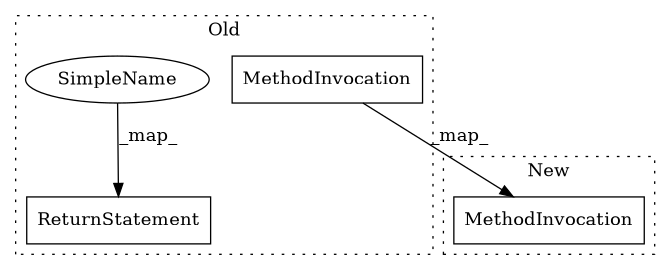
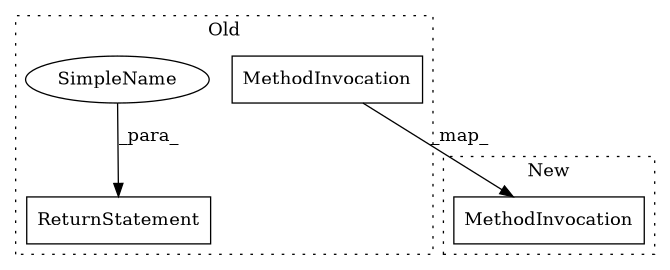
edge "SimpleName" -> "ReturnStatement": label "_map_" -> "_para_"
